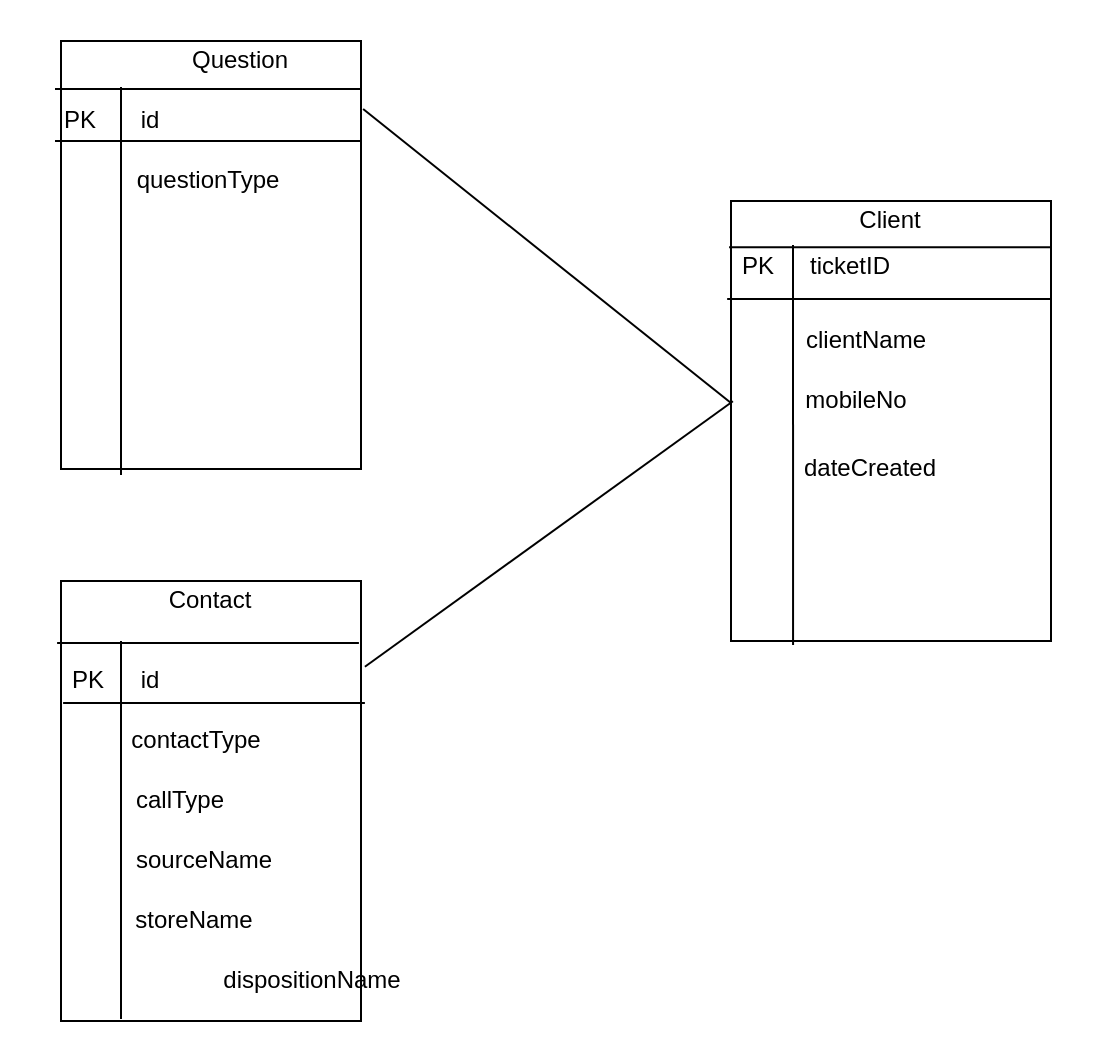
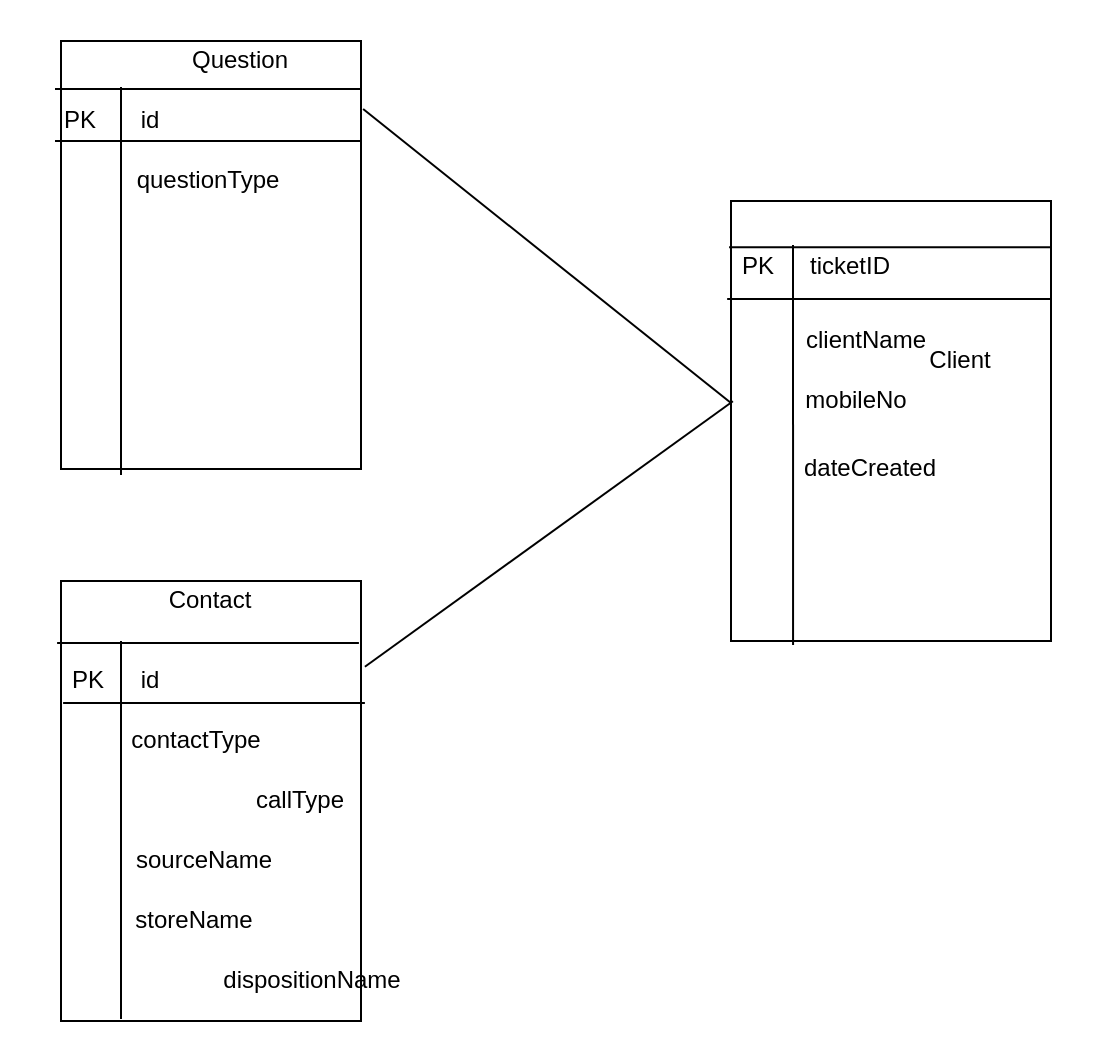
node "Client": moved (891, 221) -> (961, 361)
node "callType": moved (181, 801) -> (301, 801)
